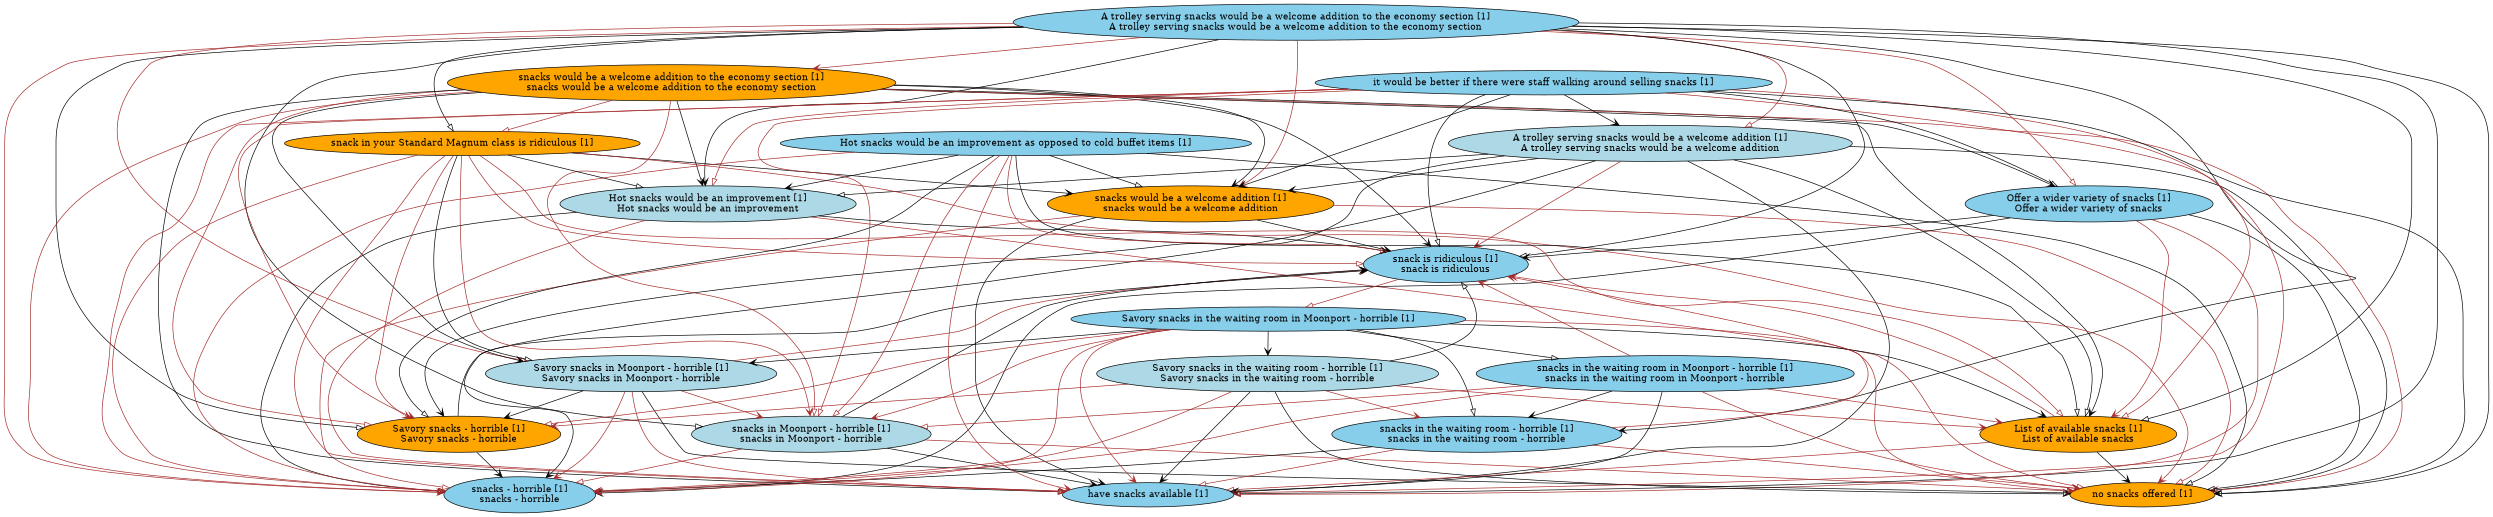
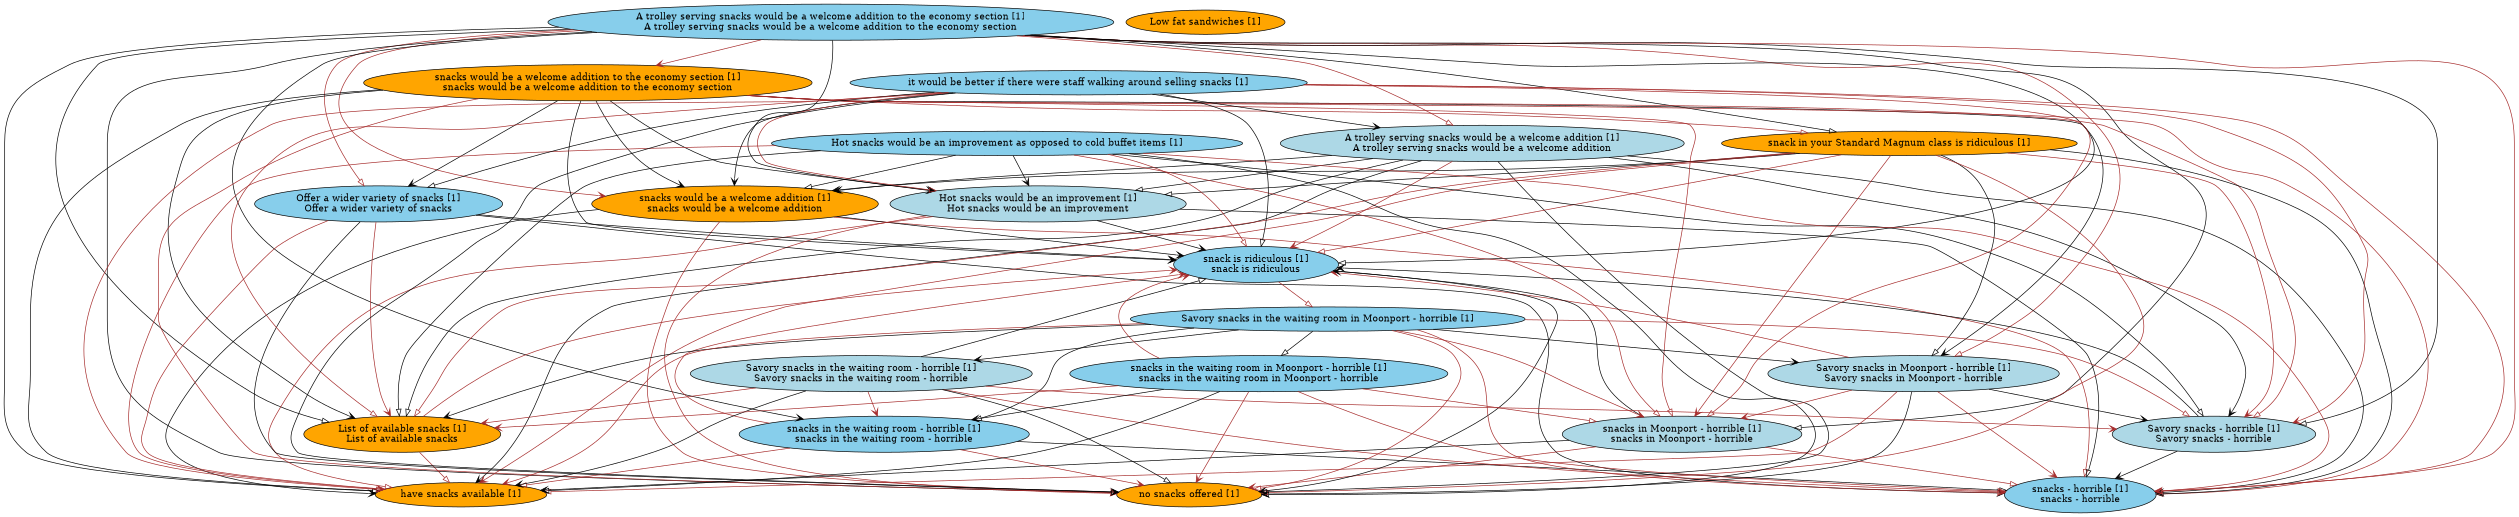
node "Low fat sandwiches [1]": added
edge "snack in your Standard Magnum class is ridiculous [1]" -> "no snacks offered [1]": arrowhead vee -> onormal
edge "snack in your Standard Magnum class is ridiculous [1]" -> "snacks - horrible [1] snacks - horrible": color brown -> black
edge "Savory snacks in the waiting room in Moonport - horrible [1]" -> "snacks - horrible [1] snacks - horrible": arrowhead vee -> onormal
node "Savory snacks - horrible [1] Savory snacks - horrible": fillcolor orange -> lightblue
edge "List of available snacks [1] List of available snacks" -> "no snacks offered [1]": now "snack is ridiculous [1] snack is ridiculous" -> "no snacks offered [1]"
node "have snacks available [1]": fillcolor skyblue -> orange
